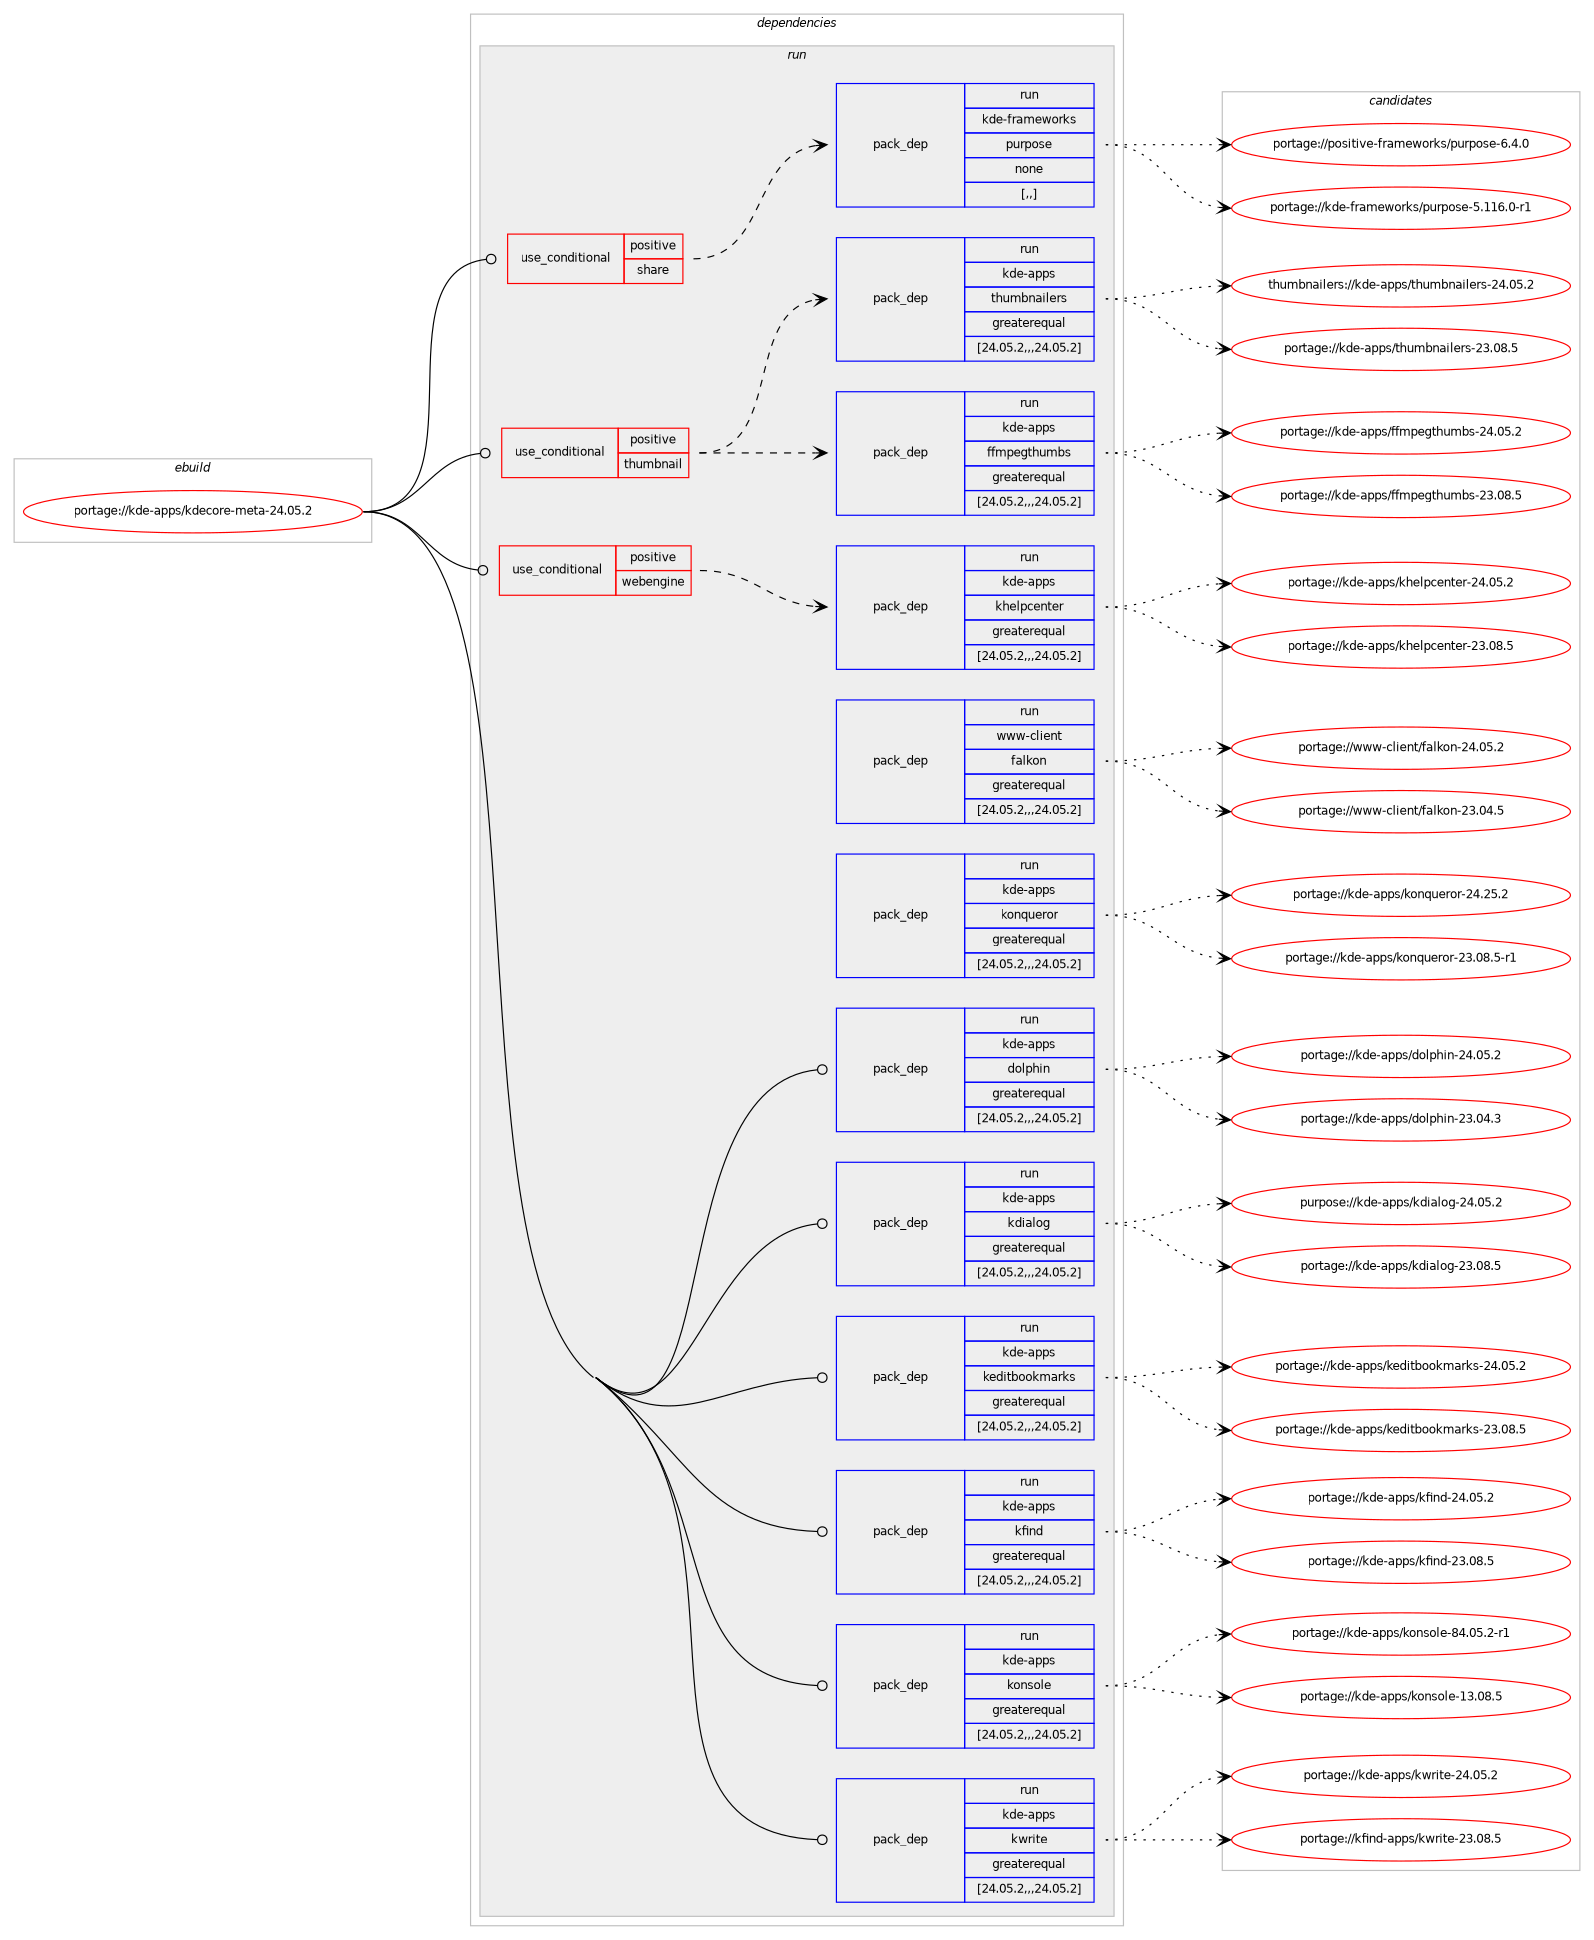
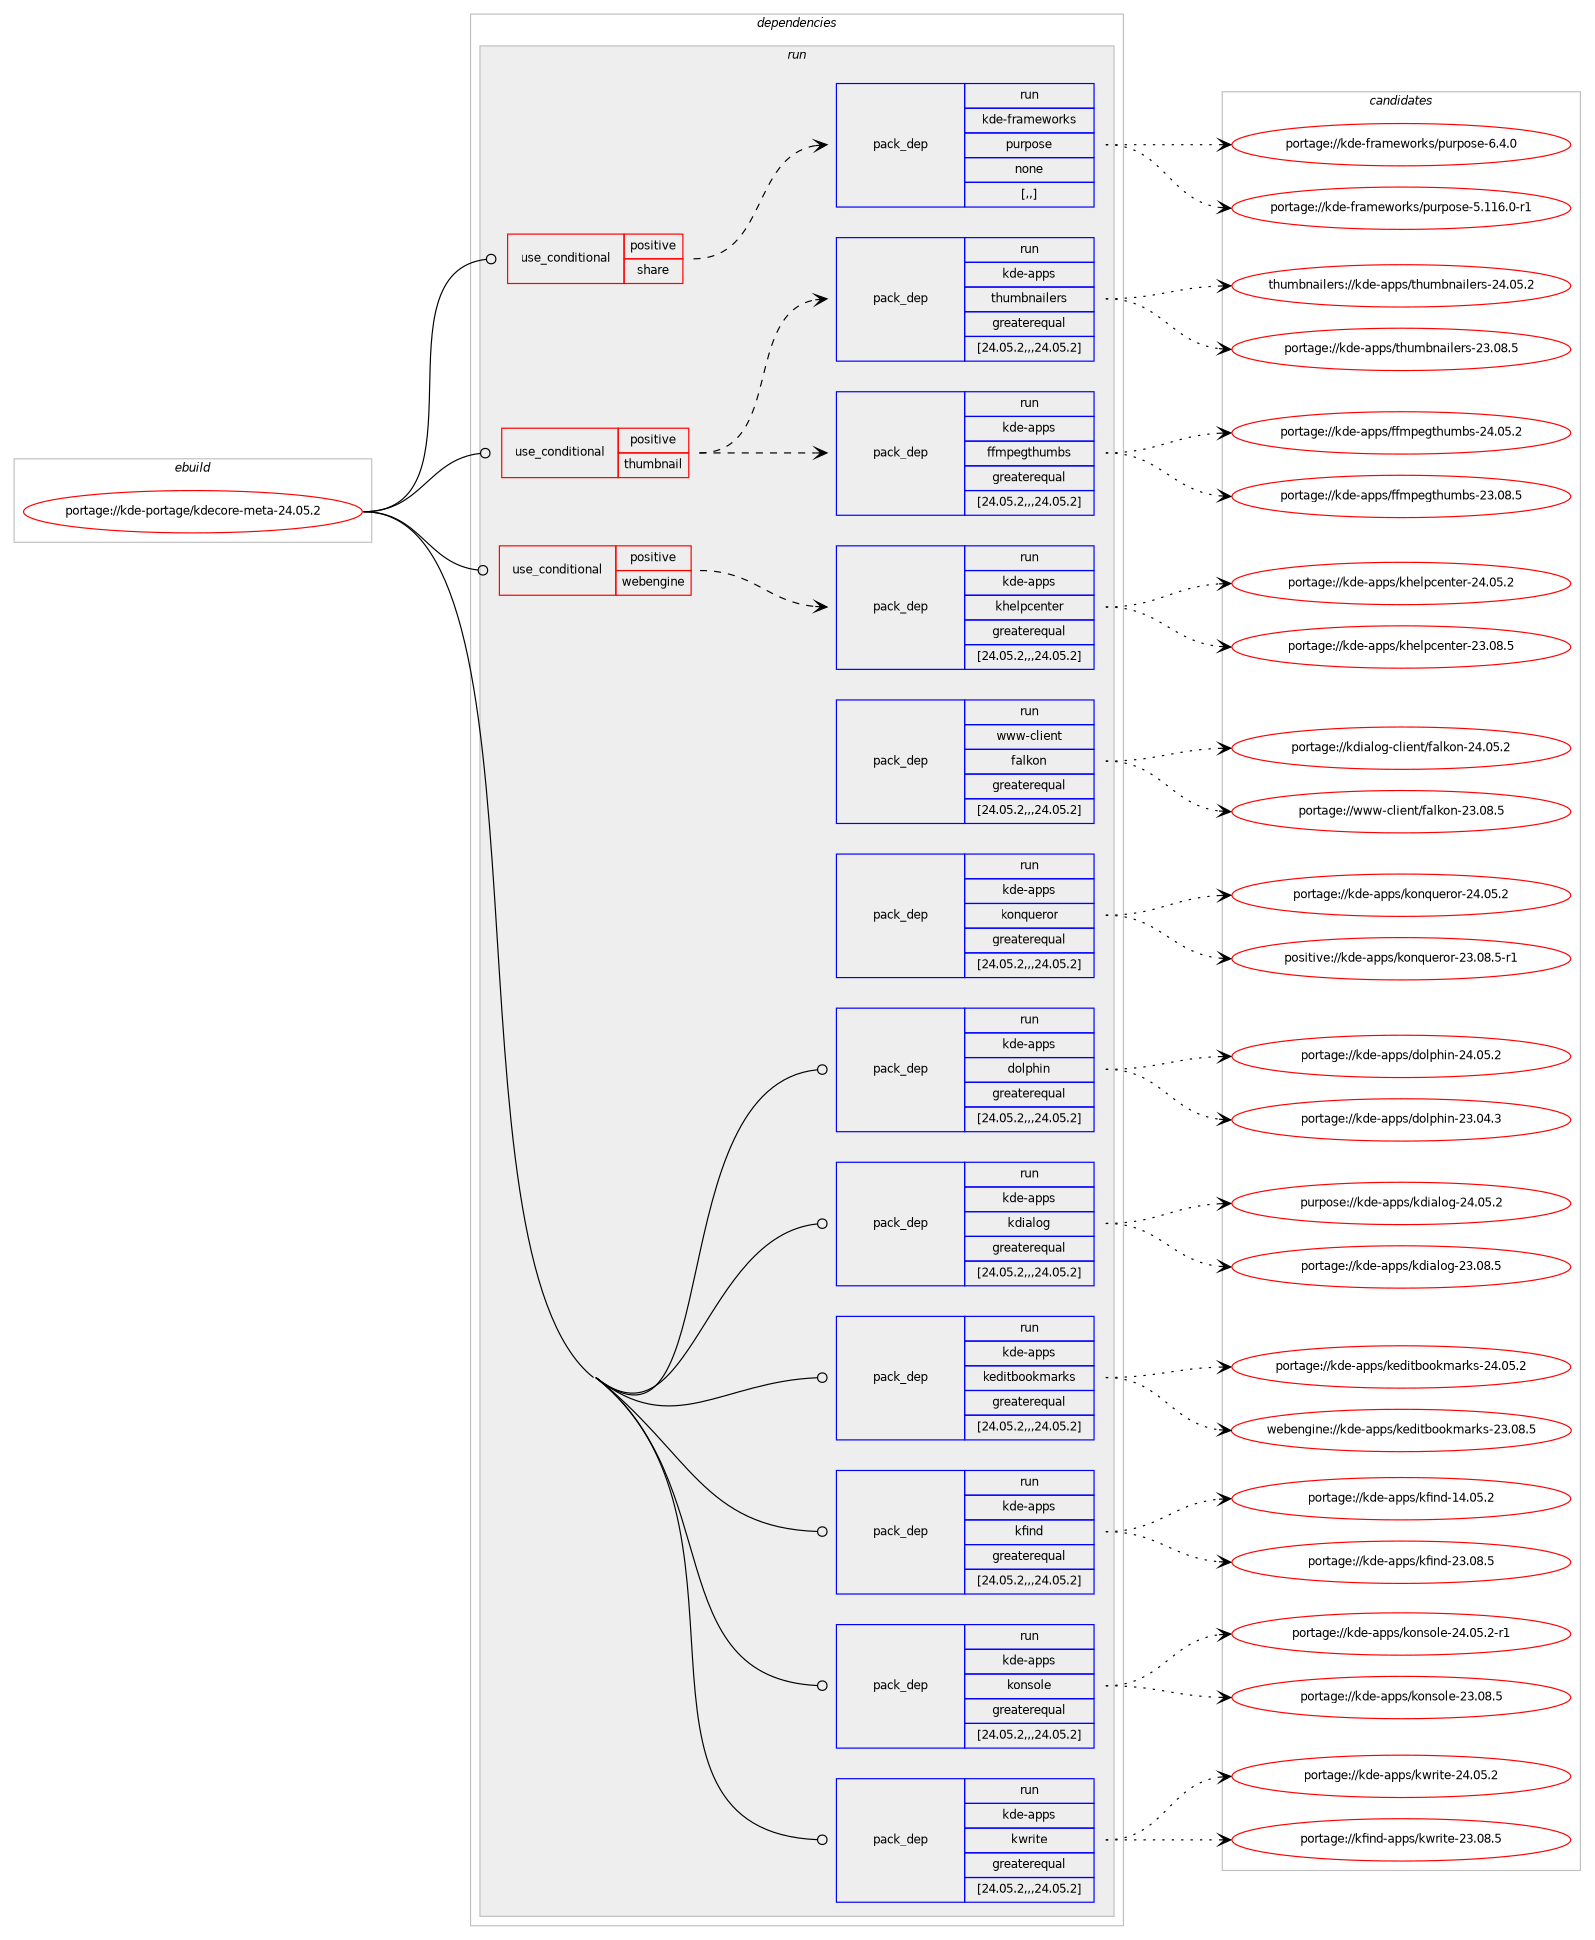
node "portage://positive-frameworks/purpose-6.4.0": label "portage://positive-frameworks/purpose-6.4.0" -> "portage://kde-frameworks/purpose-6.4.0"
node "portage://kde-apps/kdecore-meta-24.05.2": label "portage://kde-apps/kdecore-meta-24.05.2" -> "portage://kde-portage/kdecore-meta-24.05.2"
node "portage://www-client/falkon-24.05.2": label "portage://www-client/falkon-24.05.2" -> "portage://kdialog-client/falkon-24.05.2"
node "portage://www-client/falkon-23.04.5": label "portage://www-client/falkon-23.04.5" -> "portage://www-client/falkon-23.08.5"
node "portage://kde-apps/konqueror-24.25.2": label "portage://kde-apps/konqueror-24.25.2" -> "portage://kde-apps/konqueror-24.05.2"
node "portage://kde-apps/konqueror-23.08.5-r1": label "portage://kde-apps/konqueror-23.08.5-r1" -> "positive://kde-apps/konqueror-23.08.5-r1"
node "portage://kde-apps/keditbookmarks-23.08.5": label "portage://kde-apps/keditbookmarks-23.08.5" -> "webengine://kde-apps/keditbookmarks-23.08.5"
node "portage://kde-apps/kfind-24.05.2": label "portage://kde-apps/kfind-24.05.2" -> "portage://kde-apps/kfind-14.05.2"
node "portage://kde-apps/konsole-84.05.2-r1": label "portage://kde-apps/konsole-84.05.2-r1" -> "portage://kde-apps/konsole-24.05.2-r1"
node "portage://kde-apps/konsole-13.08.5": label "portage://kde-apps/konsole-13.08.5" -> "portage://kde-apps/konsole-23.08.5"
